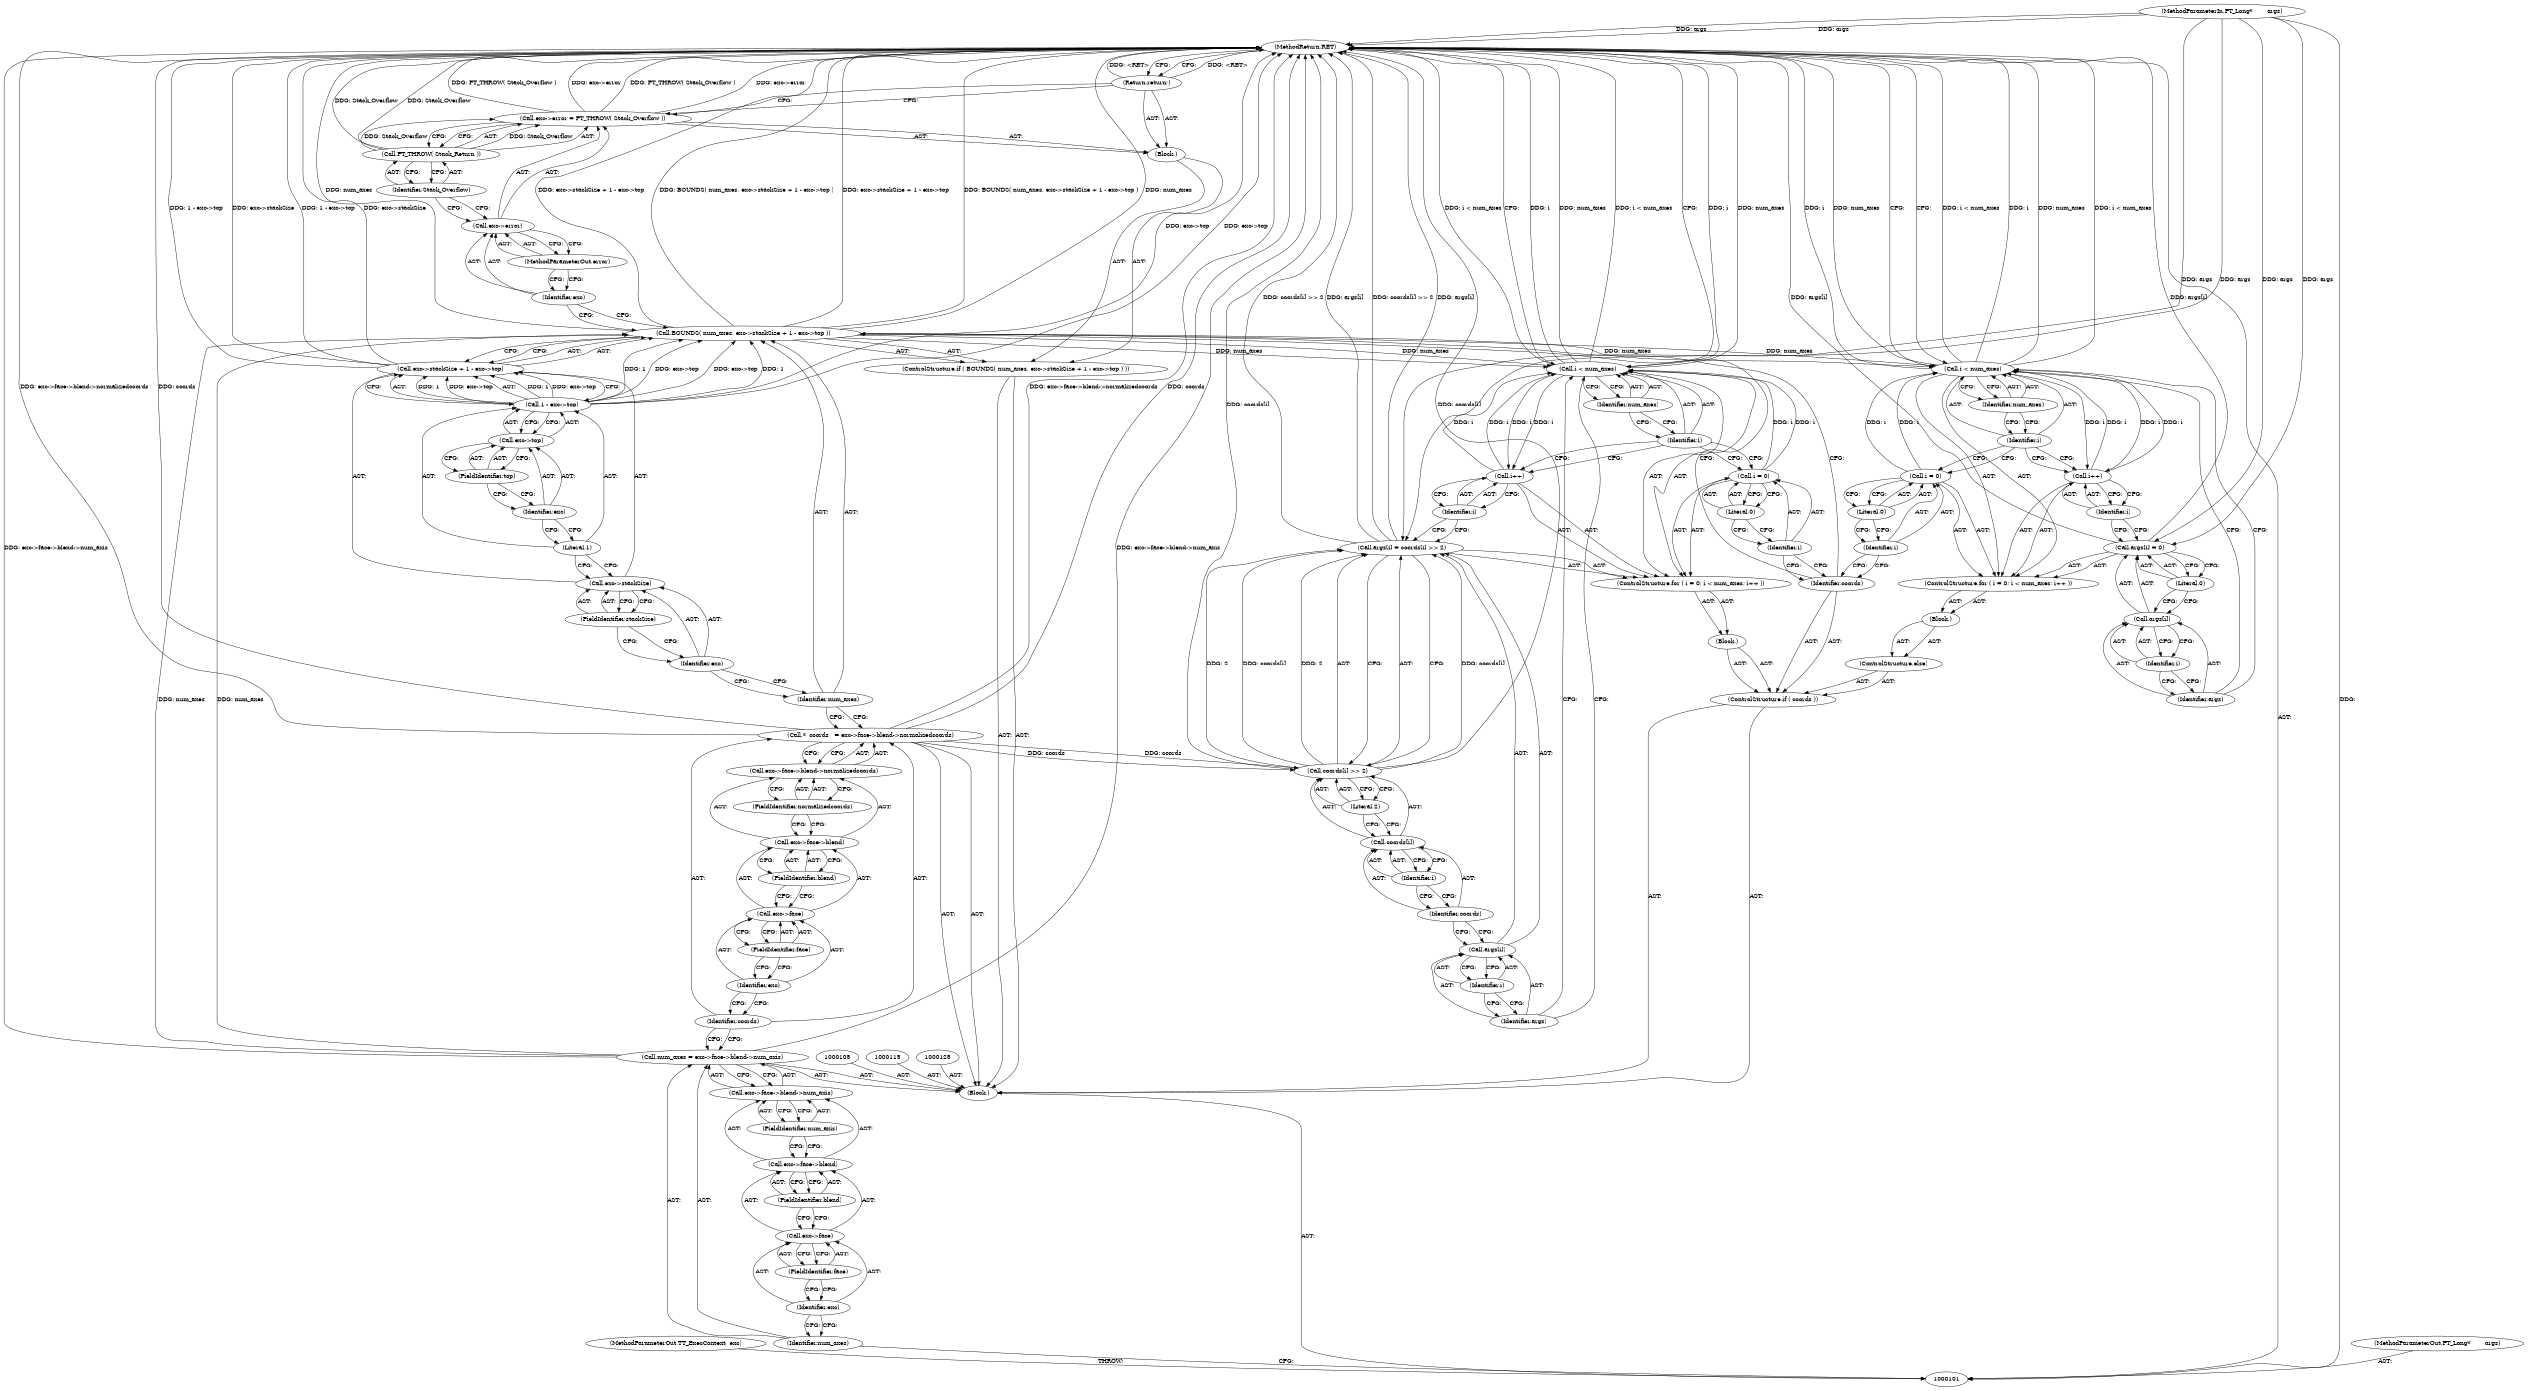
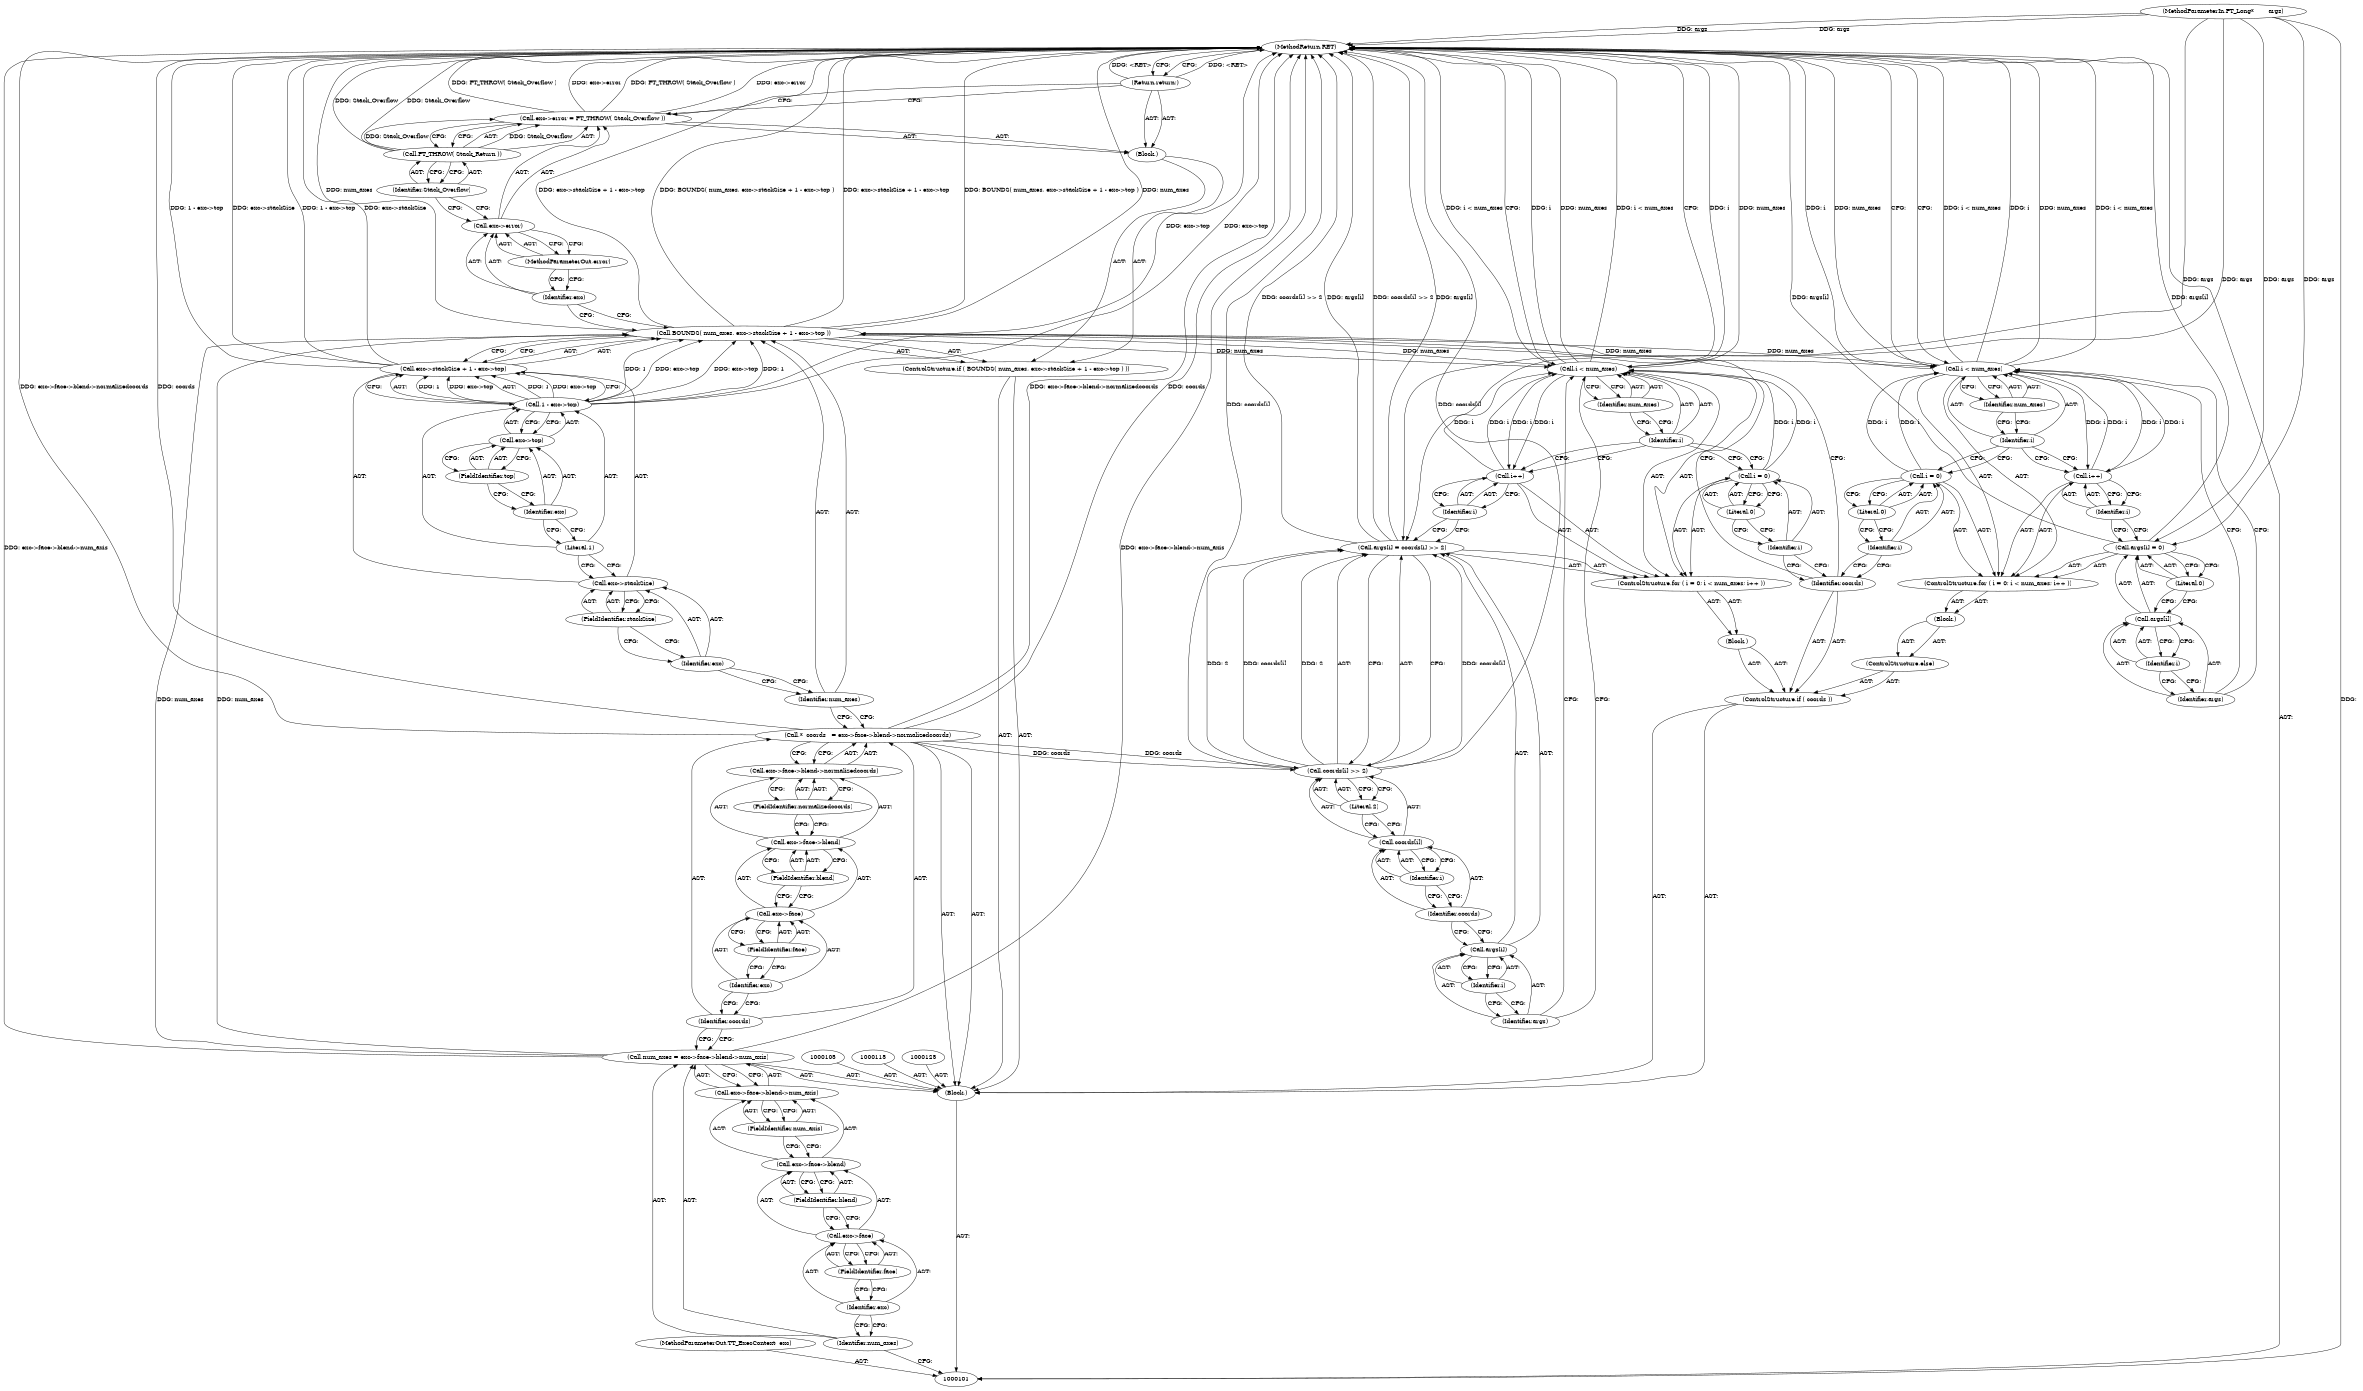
node "(MethodParameterOut,FT_Long*        args)": removed
edge "(MethodParameterOut,TT_ExecContext  exc)" -> "1000101": label "THROW: " -> "AST: "
